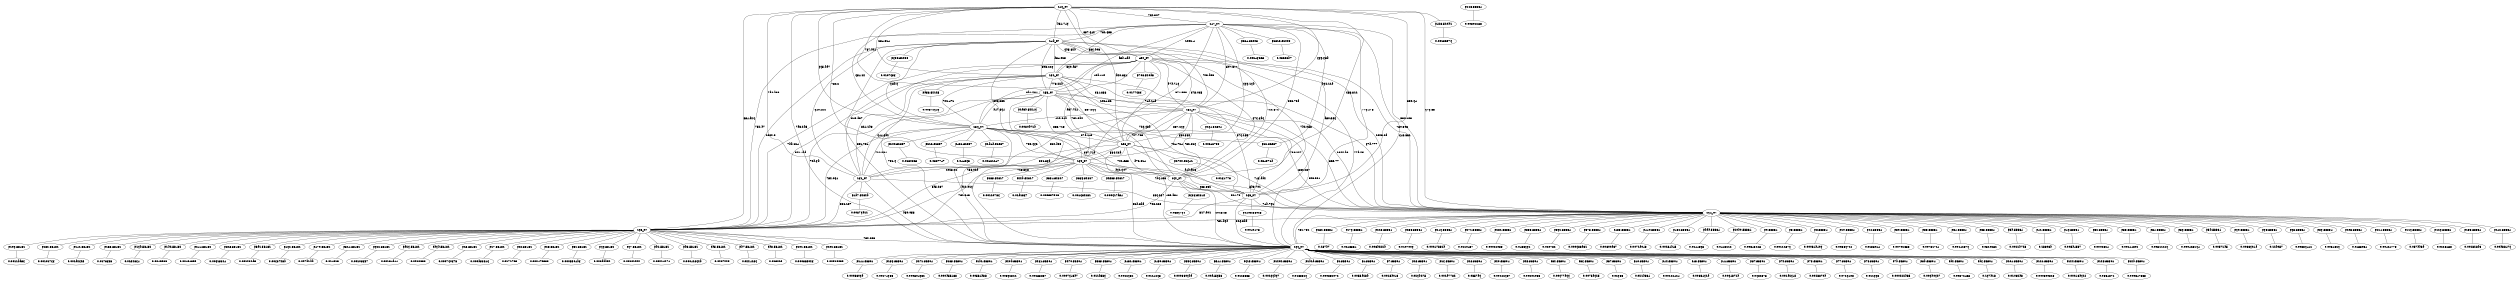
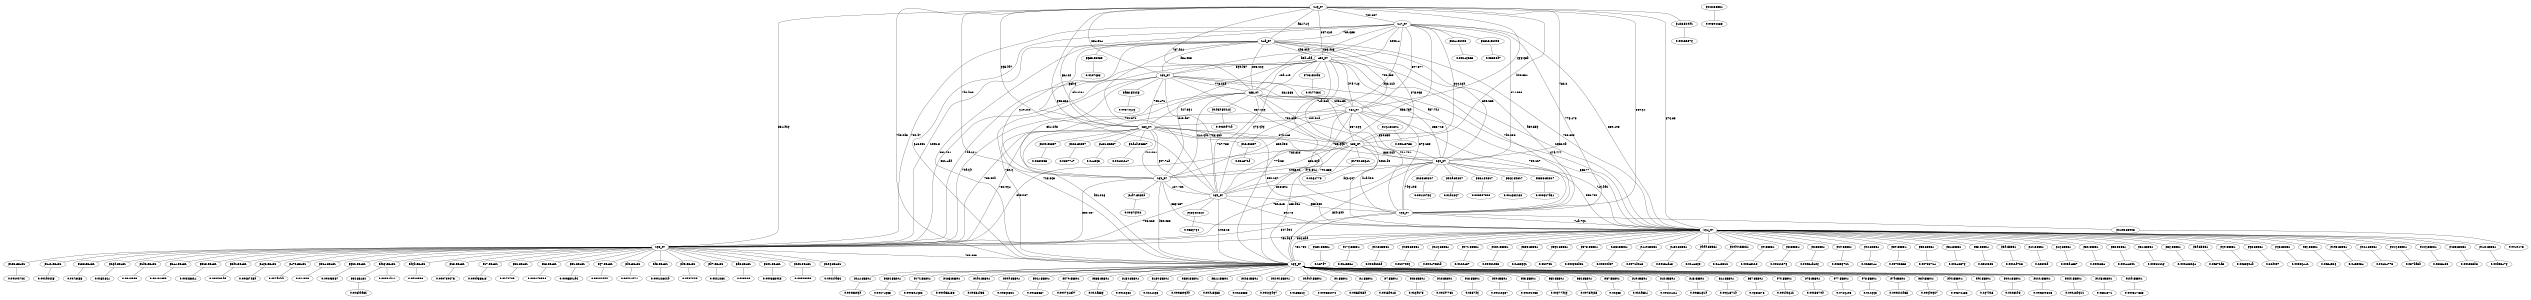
edge "146_on" -- "158_on": label "920.864" -> "920.854"
edge "160_on" -- "164_on": label "593.701" -> "533.701"
edge "161_on" -- "162_on": added, label "427.782"
edge "165_on" -- "p66,53481": now "p926,53481" -- "p66,53481"
